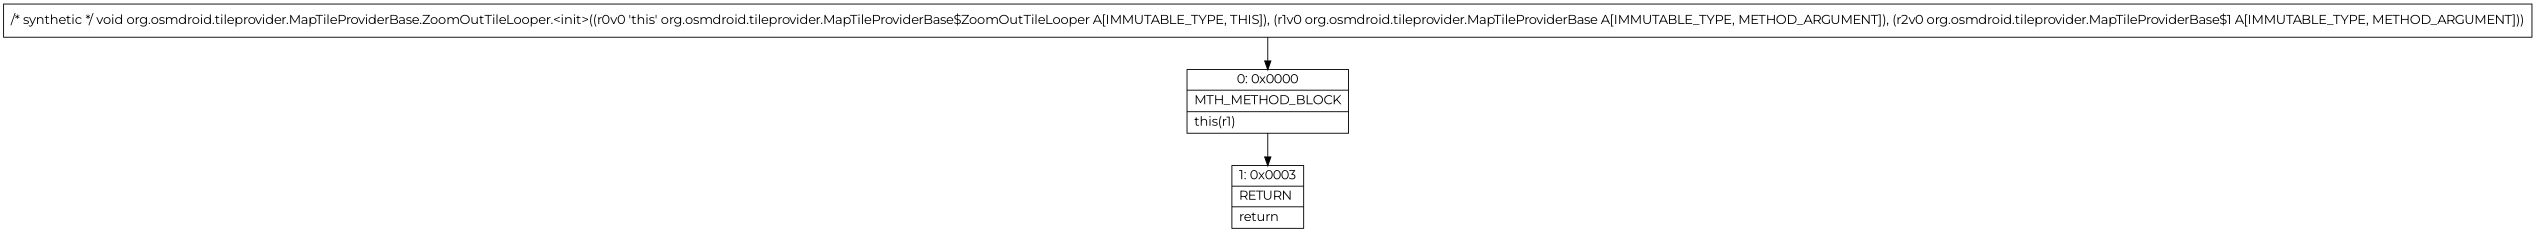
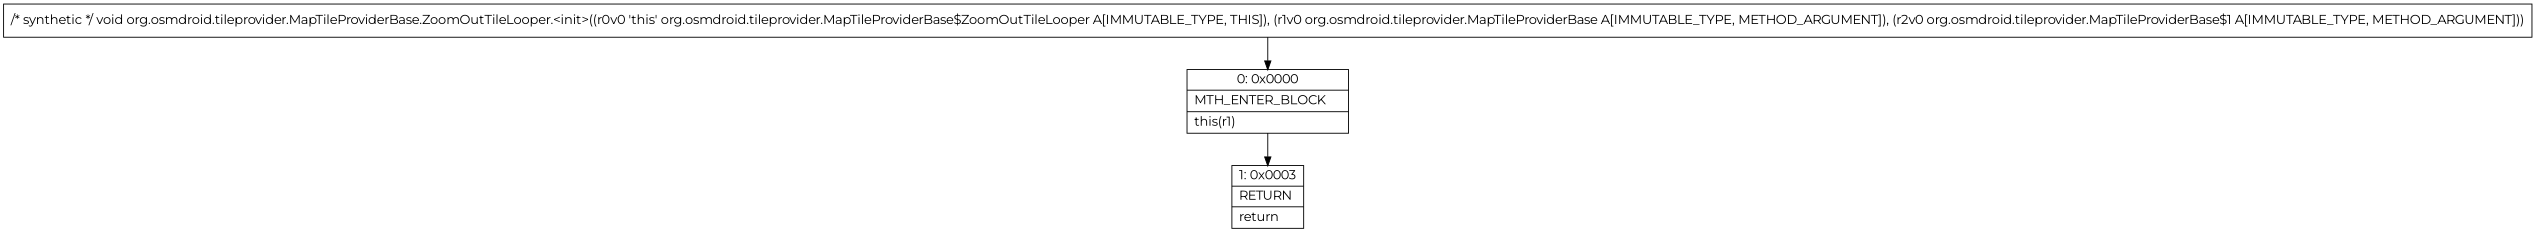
node "0: 0x0000": text "MTH_METHOD_BLOCK" -> "MTH_ENTER_BLOCK"
